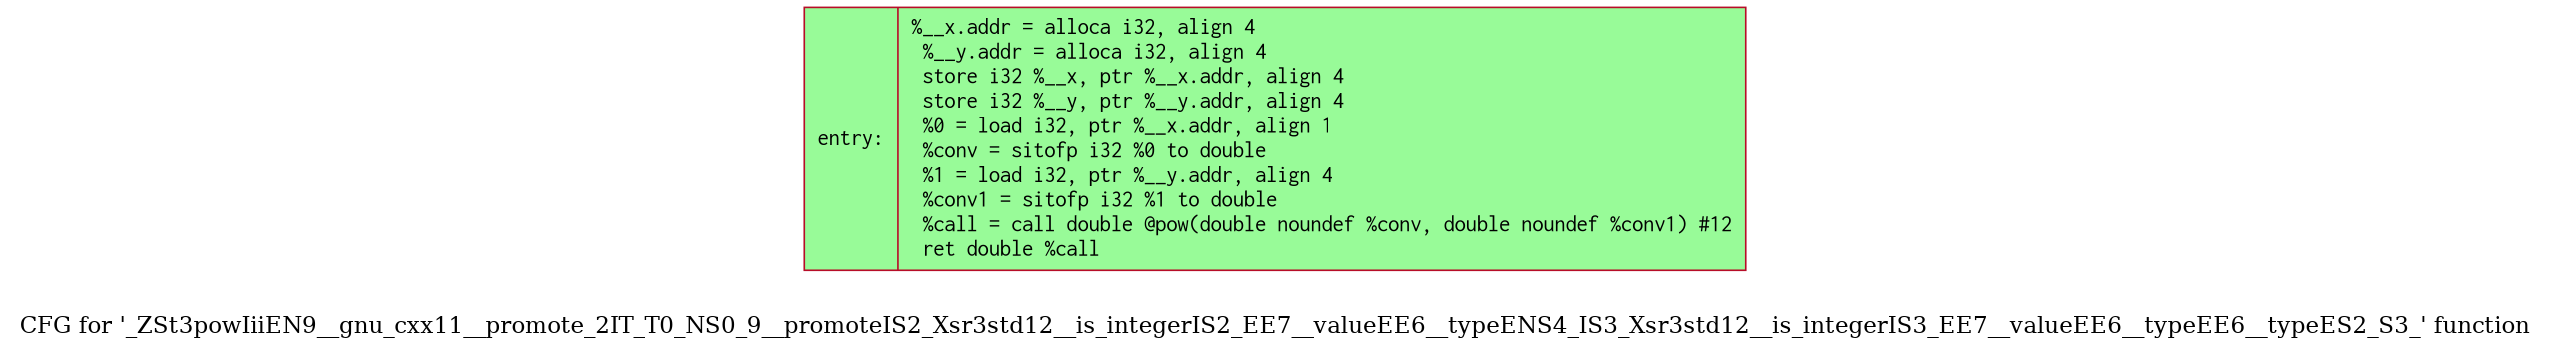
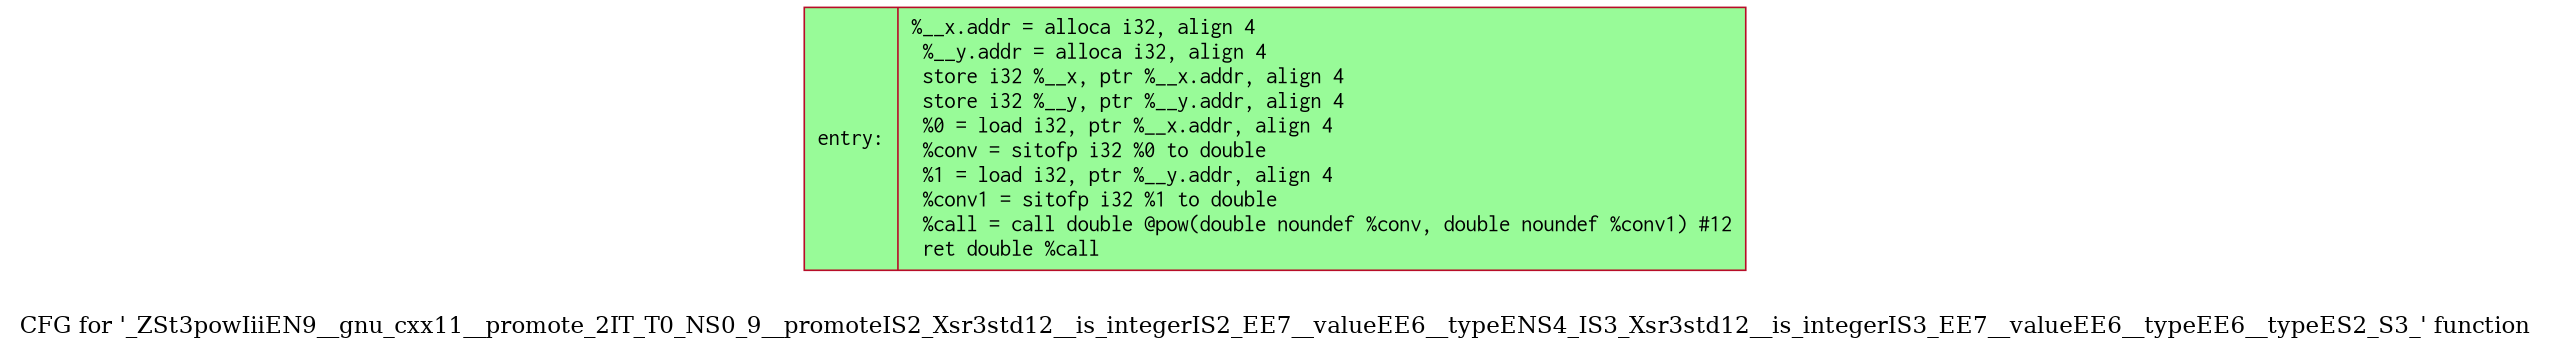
node "entry:": text "%0 = load i32, ptr %__x.addr, align 1" -> "%0 = load i32, ptr %__x.addr, align 4"
